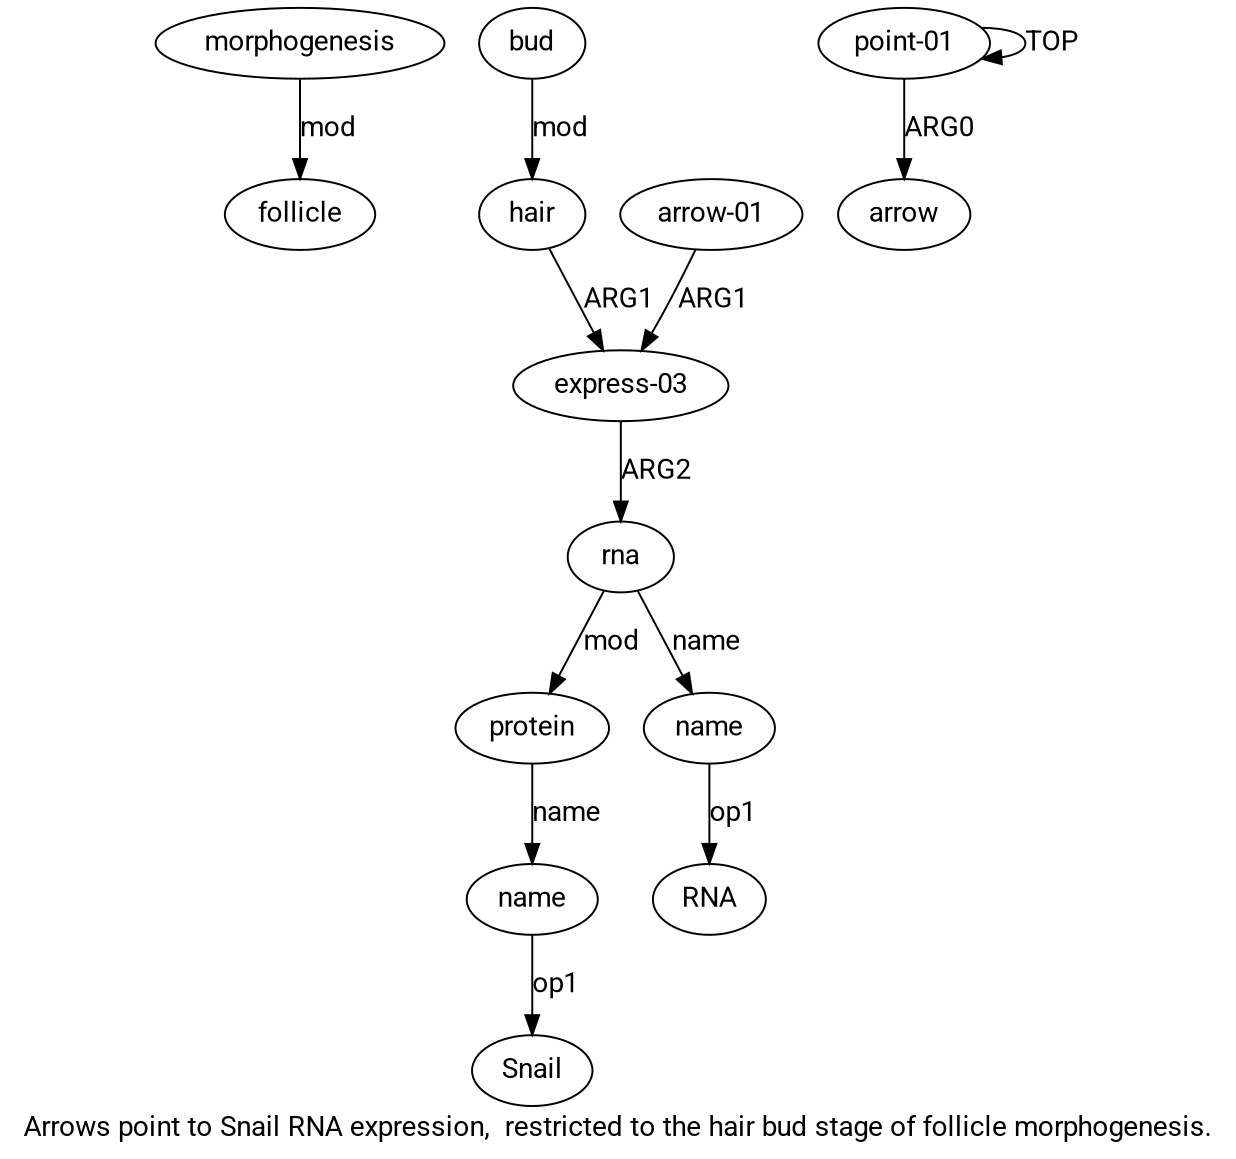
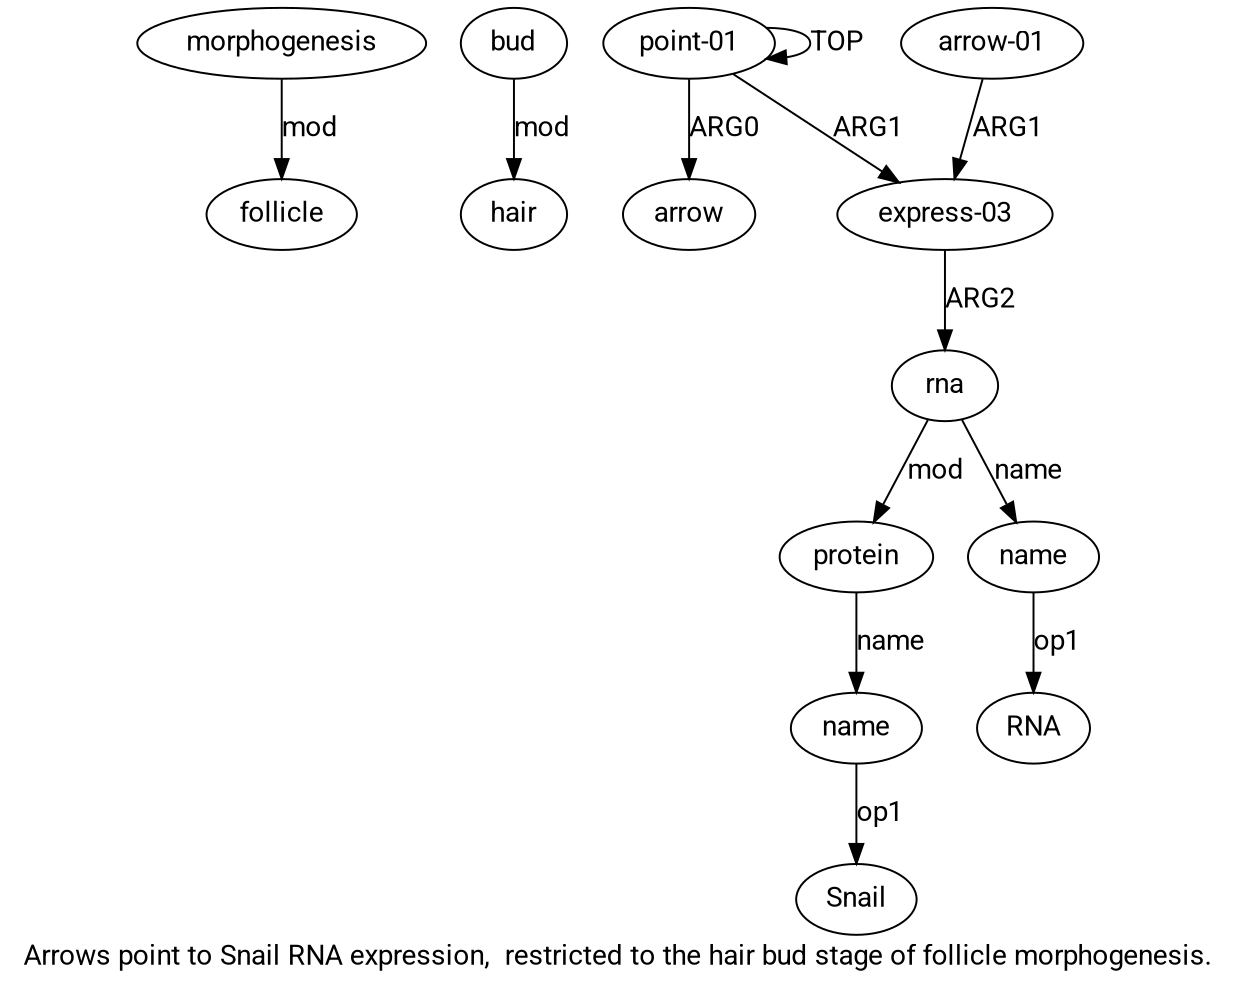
edge "hair" -> "express-03": now "point-01" -> "express-03"
